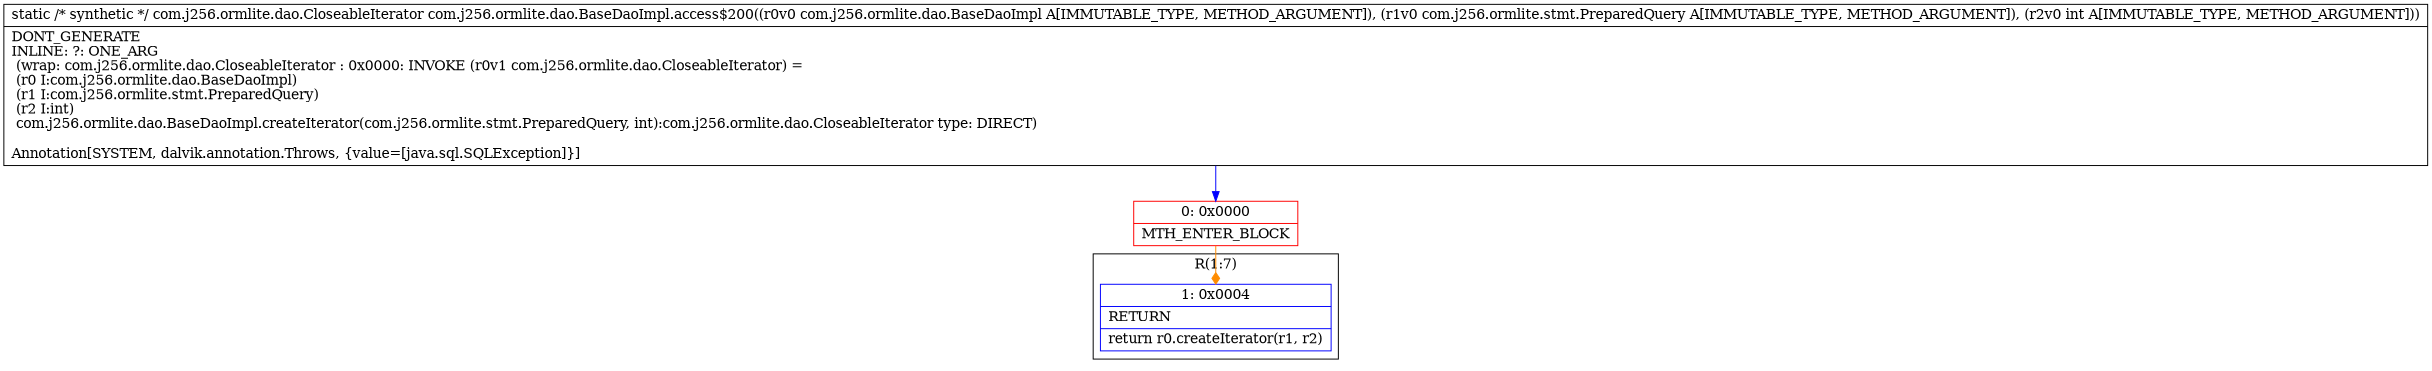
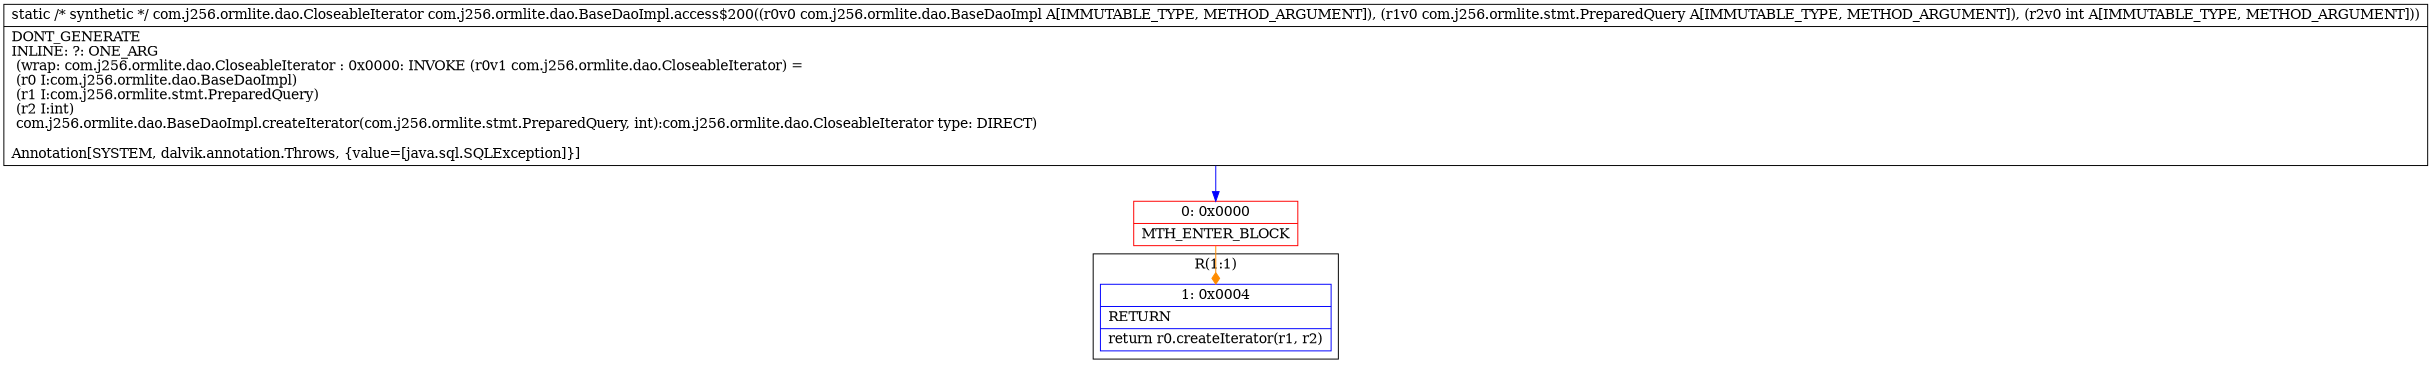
cluster "R(1:7)": label "R(1:7)" -> "R(1:1)"
